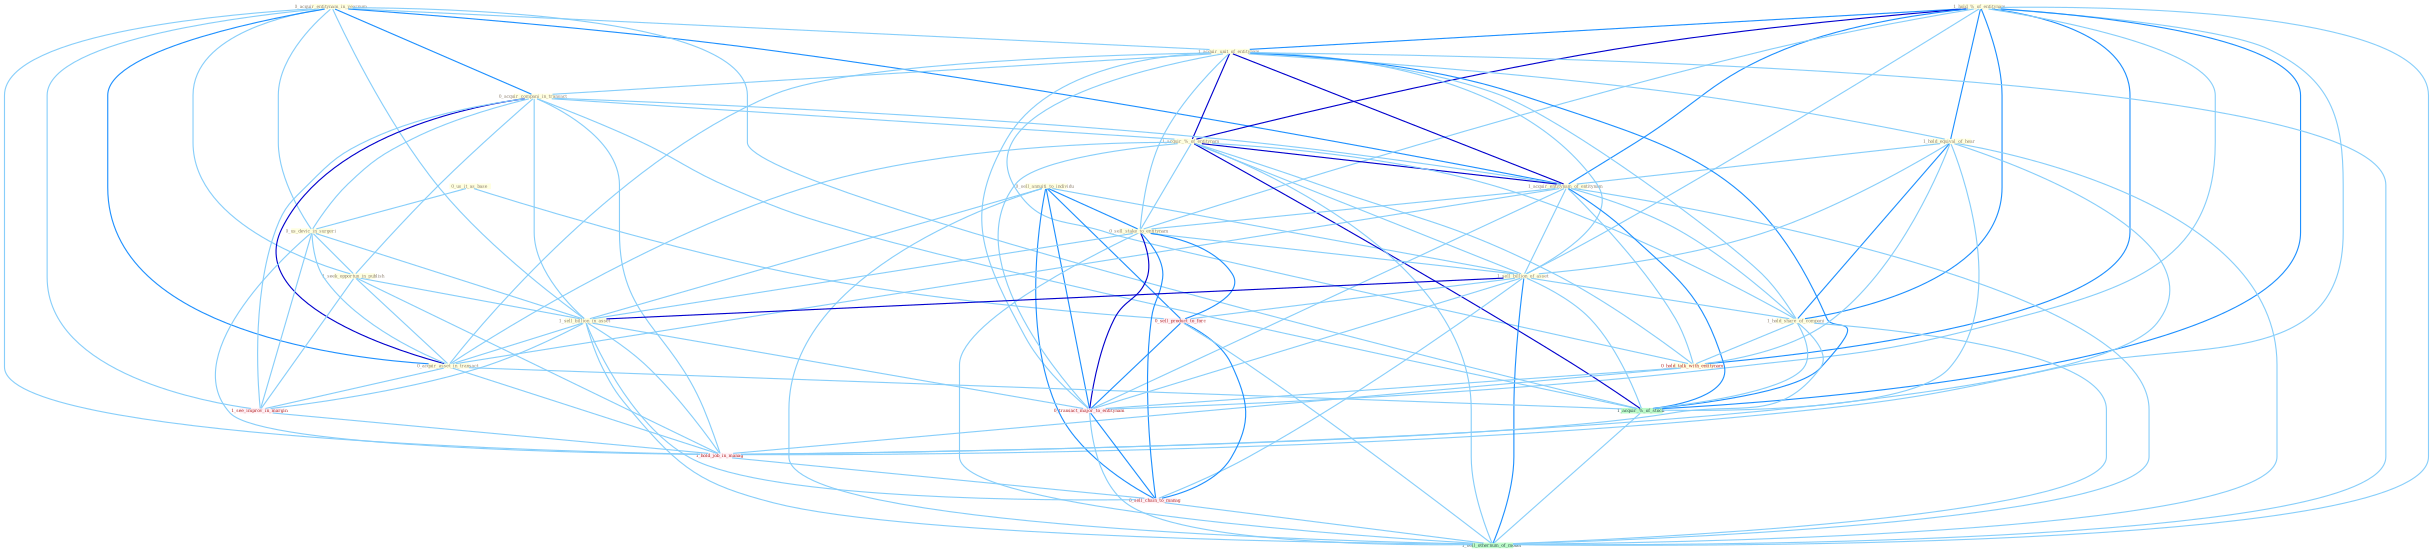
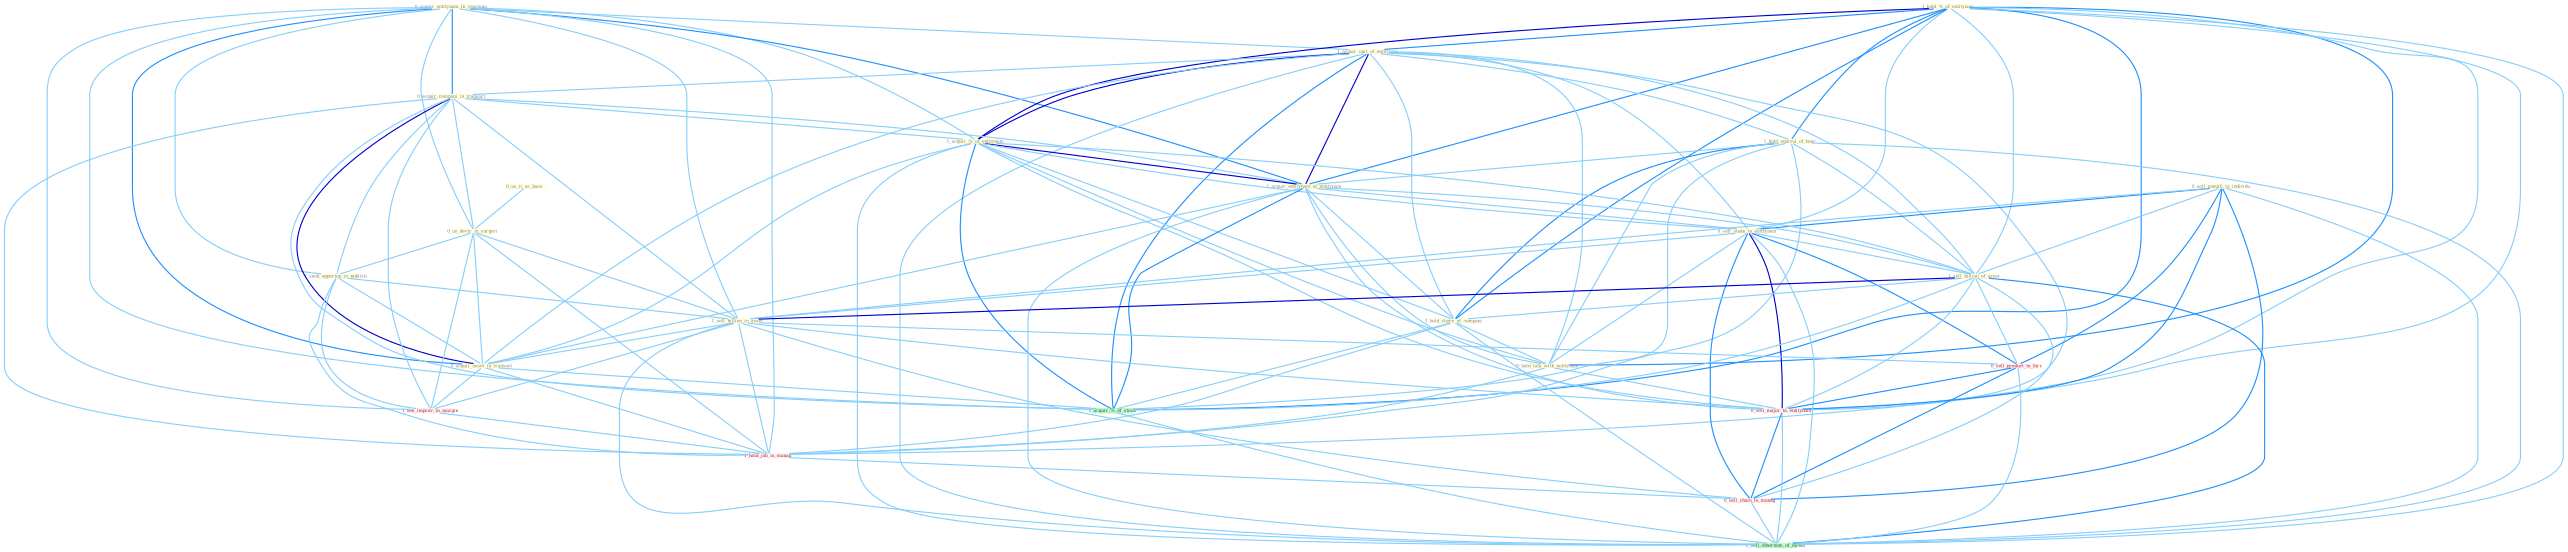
edge "0_acquir_entitynam_in_yearnum" -- "1_acquir_%_of_entitynam": added
edge "1_acquir_%_of_entitynam" -- "1_acquir_%_of_stock": color #0000cd -> #1e90ff
edge "0_us_it_as_base" -- "0_sell_product_to_forc": now "1_sell_billion_in_asset" -- "0_sell_product_to_forc"
edge "0_sell_stake_to_entitynam" -- "0_hold_talk_with_entitynam": added
node "0_hold_talk_with_entitynam": fontcolor #b22222 -> #8b7d6b
node "0_transact_major_to_entitynam": label "0_transact_major_to_entitynam" -> "0_sell_major_to_entitynam"
